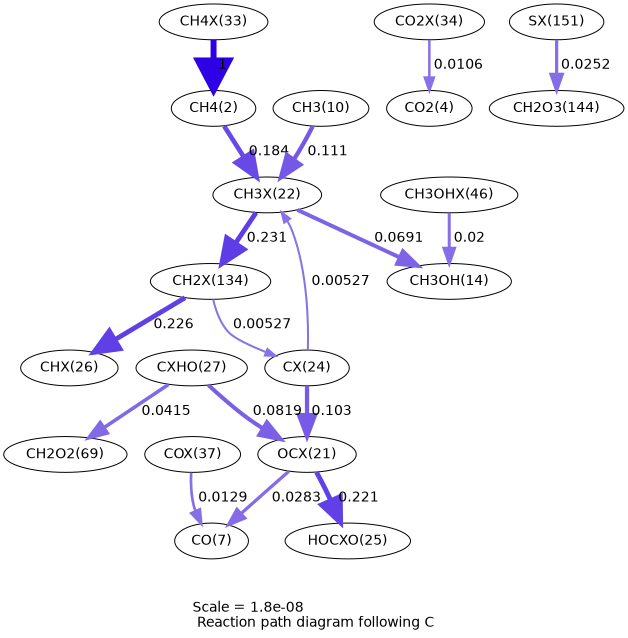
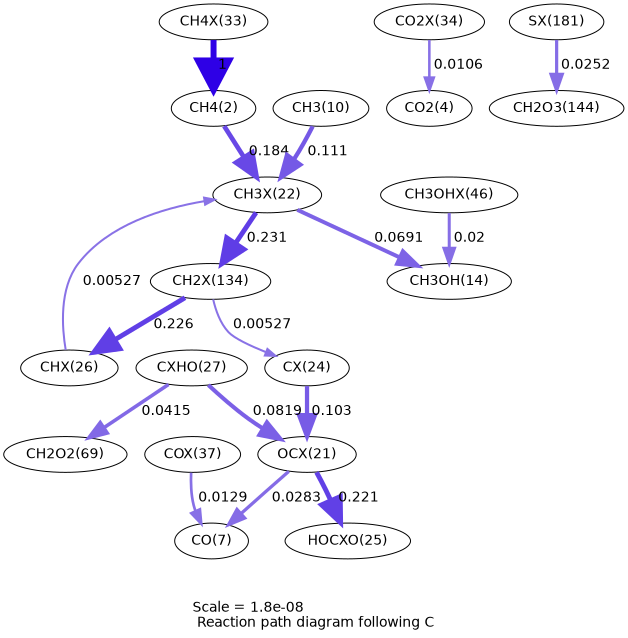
node "SX(151)": label "SX(151)" -> "SX(181)"
edge "CX(24)" -> "CH3X(22)": now "CHX(26)" -> "CH3X(22)"
